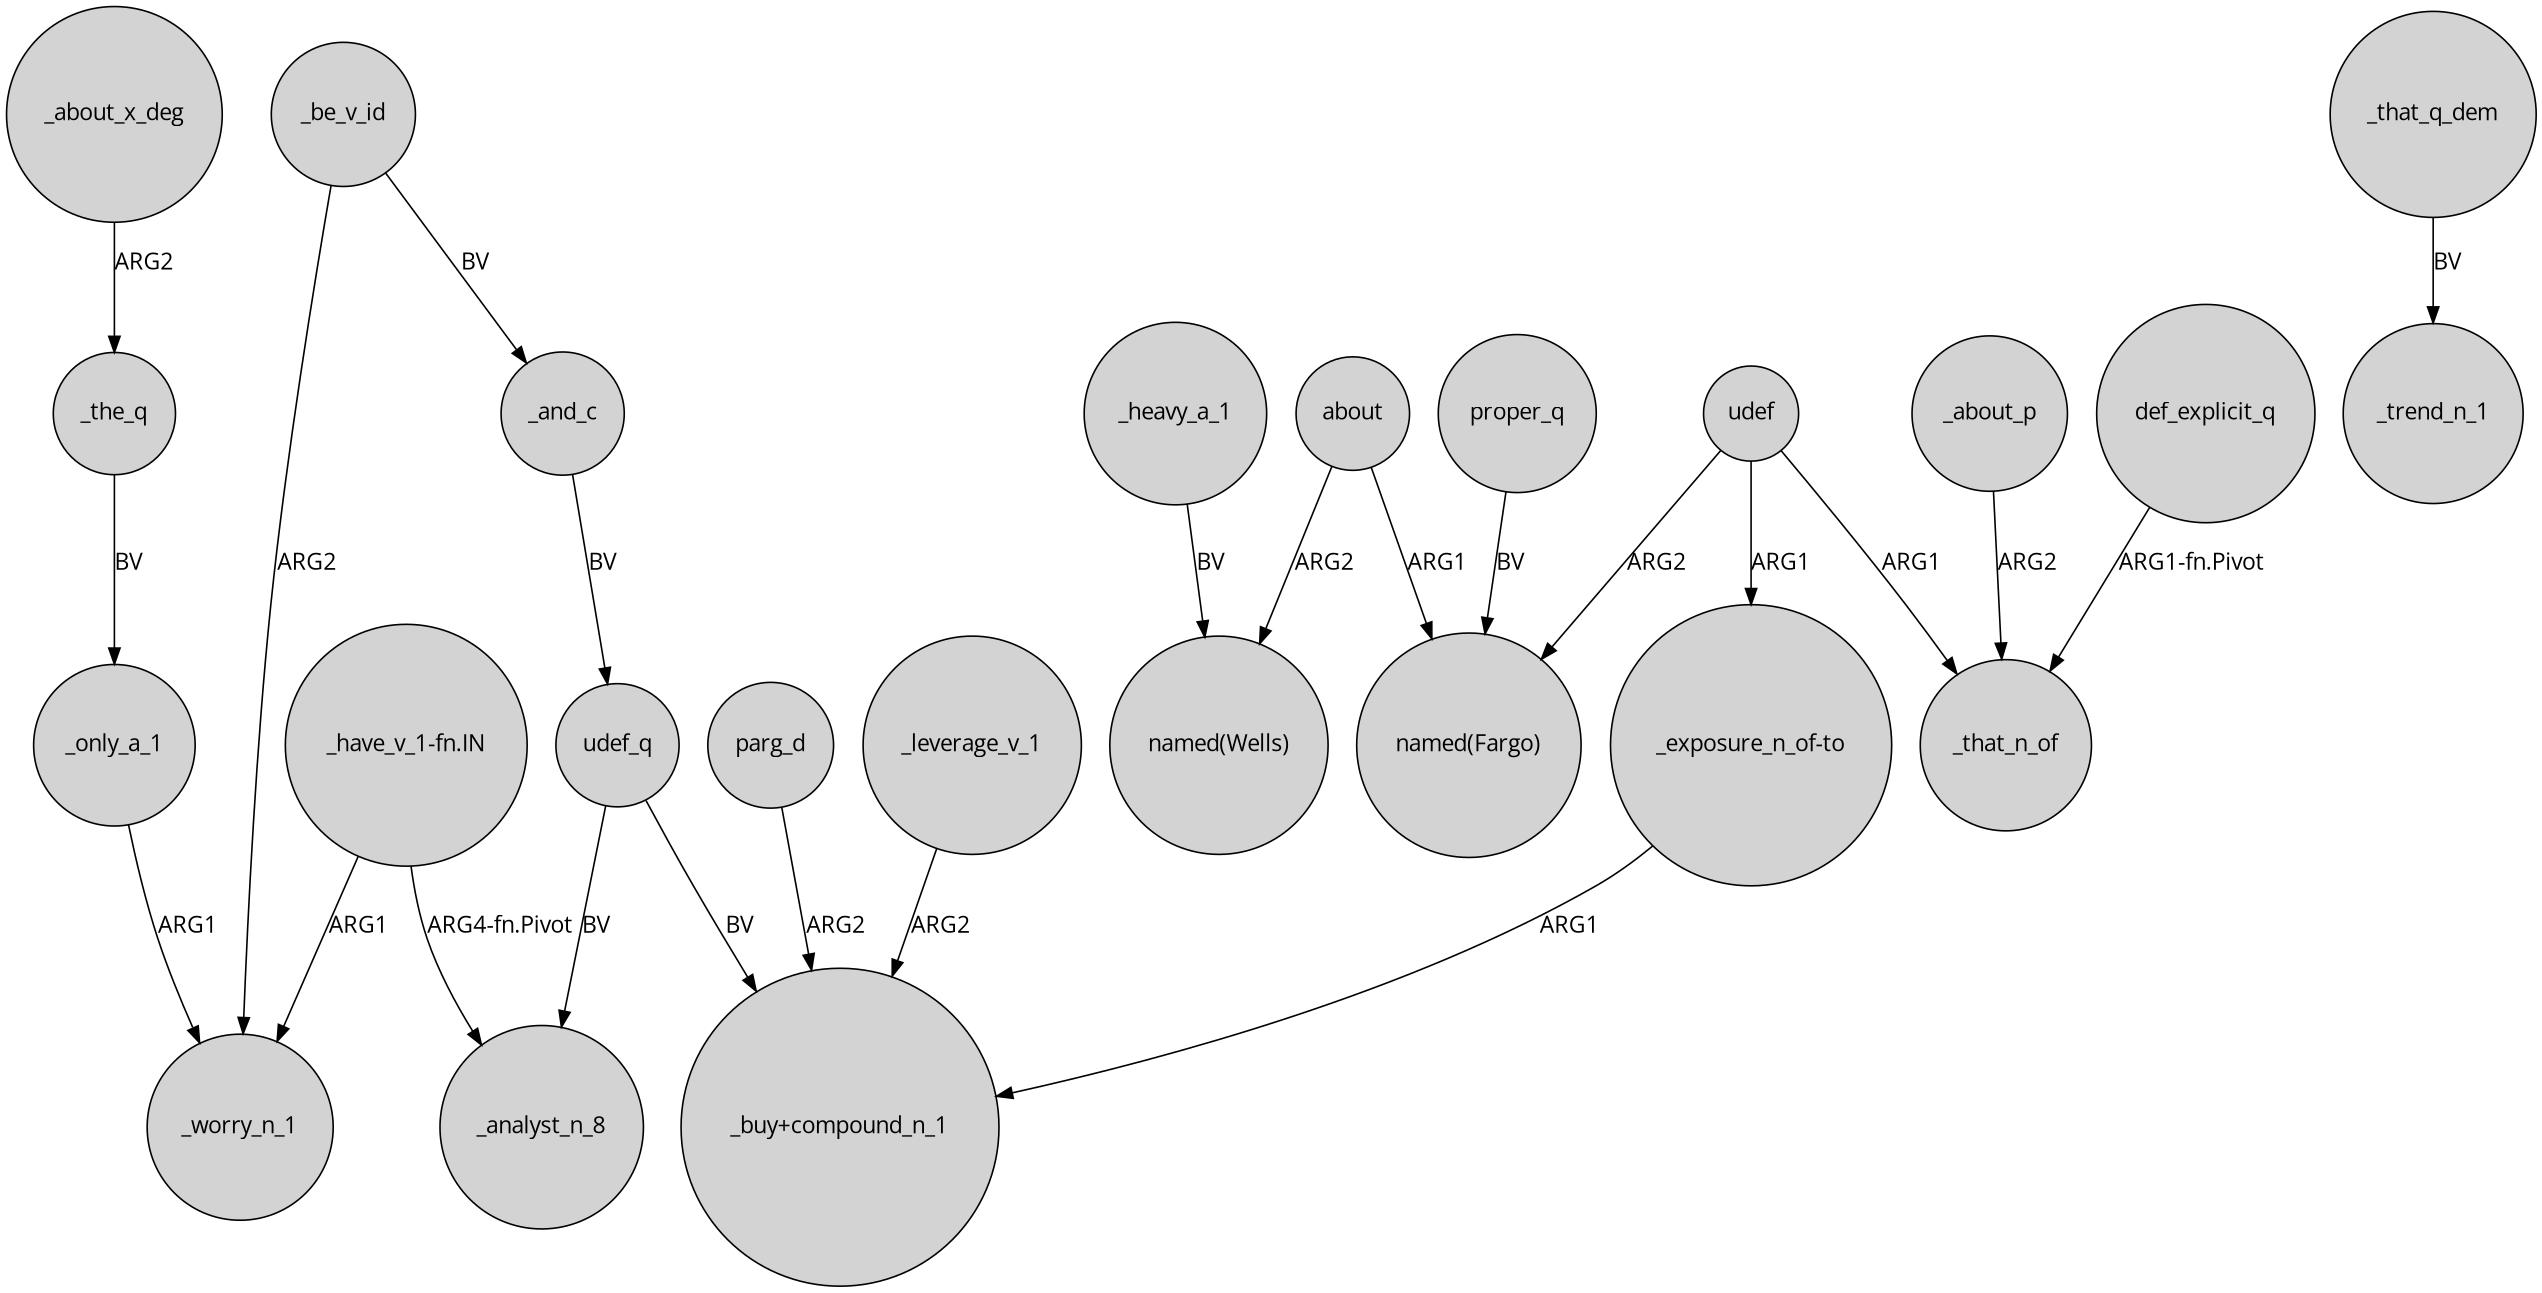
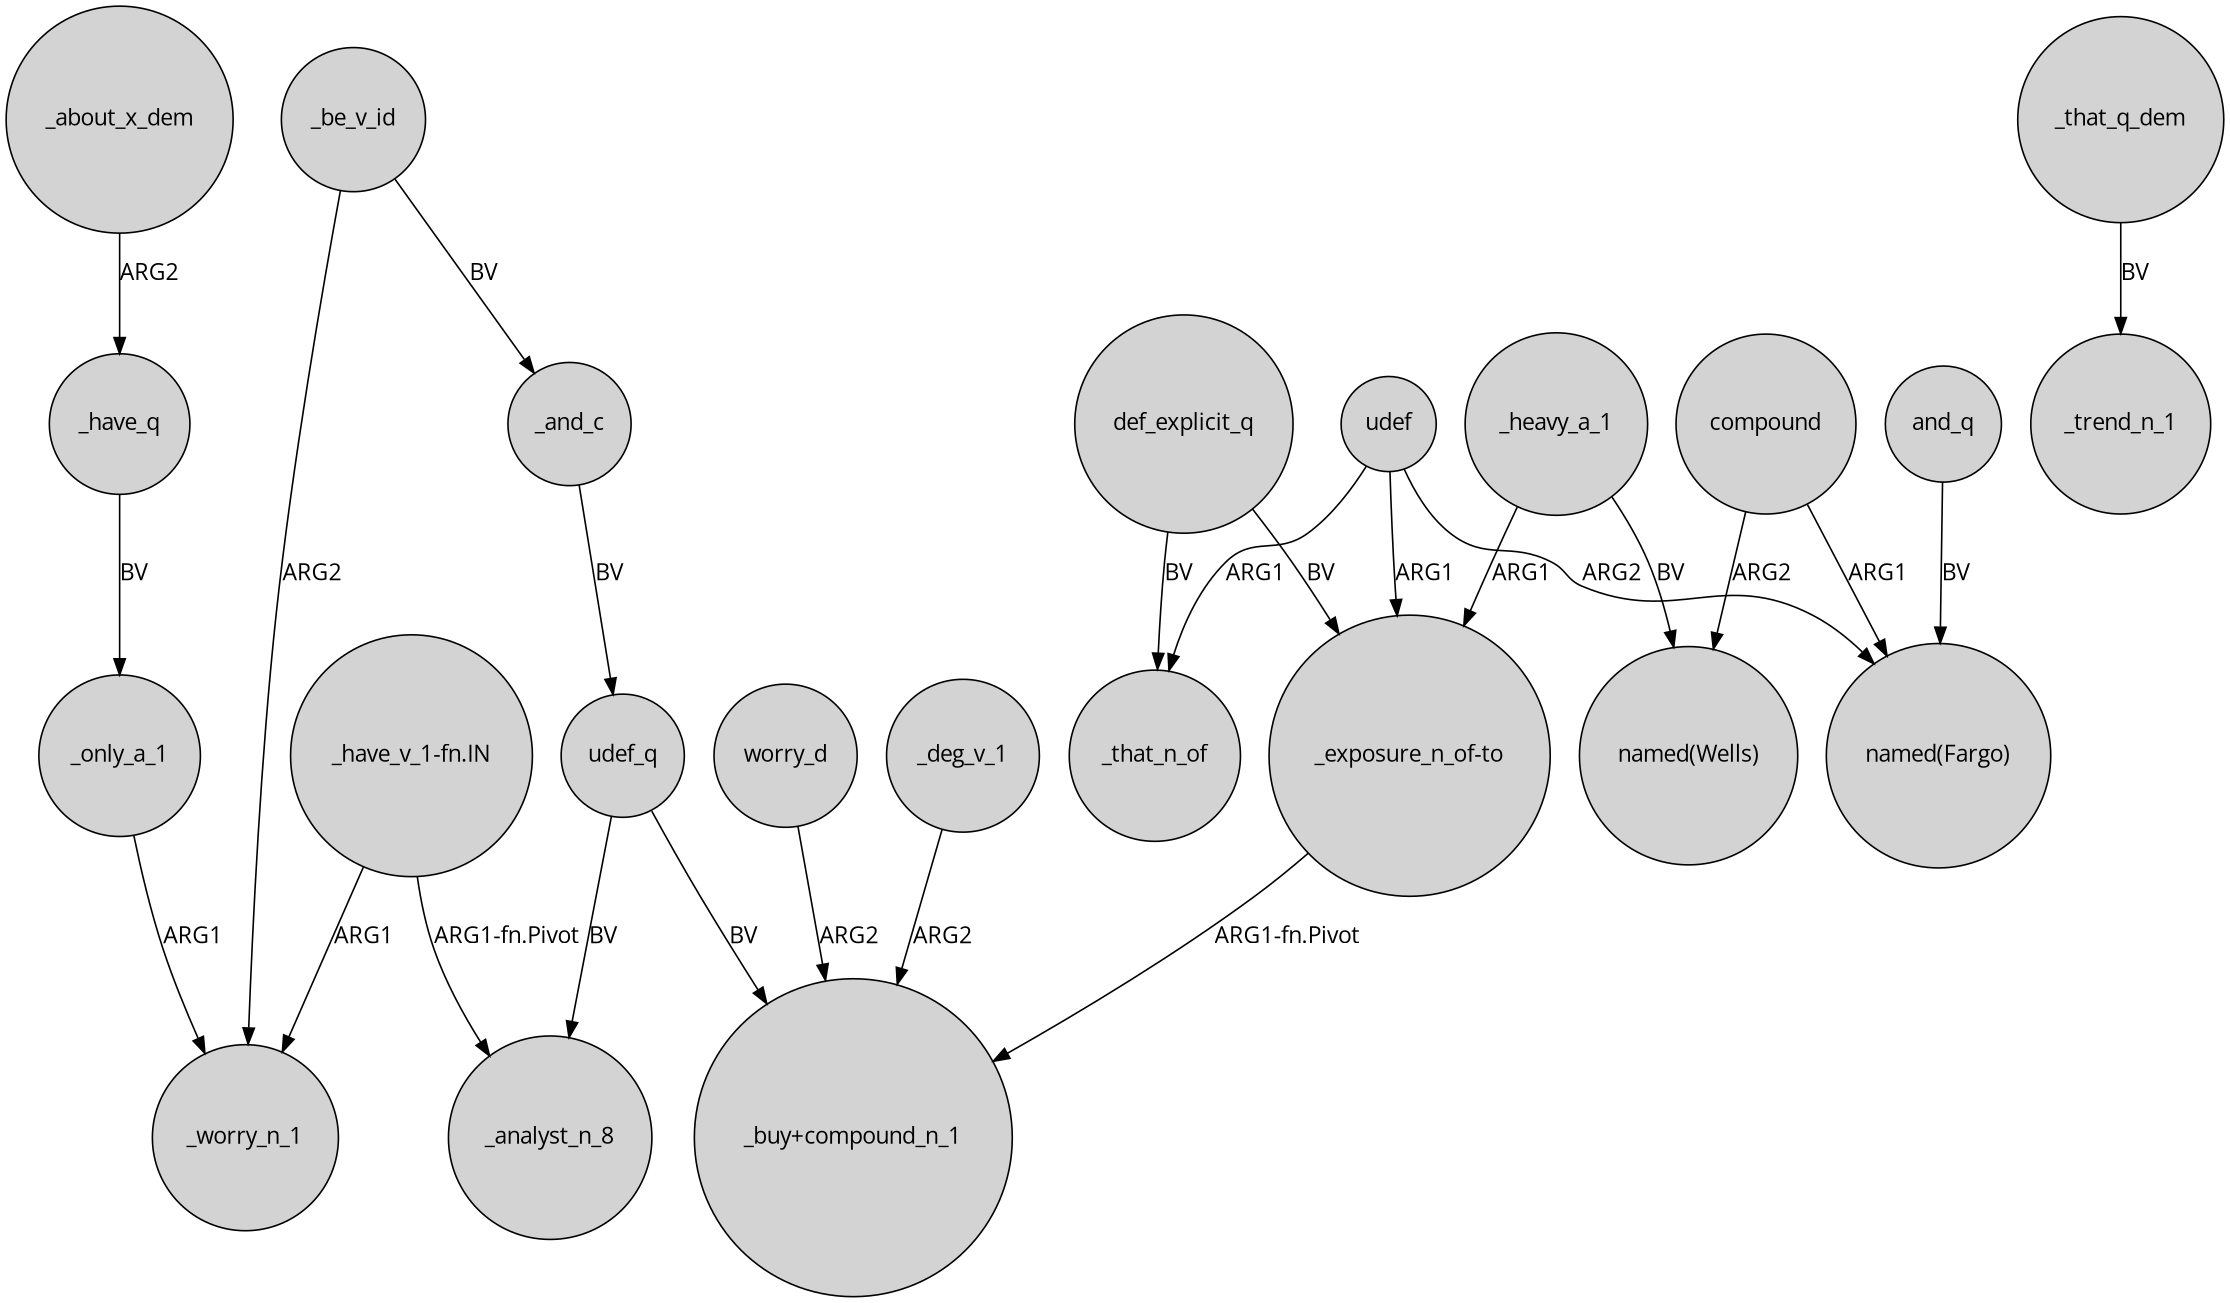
node "_about_x_deg": label "_about_x_deg" -> "_about_x_dem"
node "_the_q": label "_the_q" -> "_have_q"
node "about": label "about" -> "compound"
node "proper_q": label "proper_q" -> "and_q"
node "_about_p": removed
edge "_heavy_a_1" -> "_exposure_n_of-to": added, label "ARG1"
edge "def_explicit_q" -> "_exposure_n_of-to": added, label "BV"
edge "def_explicit_q" -> "_that_n_of": label "ARG1-fn.Pivot" -> "BV"
node "parg_d": label "parg_d" -> "worry_d"
node "_leverage_v_1": label "_leverage_v_1" -> "_deg_v_1"
edge "_have_v_1-fn.IN" -> "_analyst_n_8": label "ARG4-fn.Pivot" -> "ARG1-fn.Pivot"
edge "_exposure_n_of-to" -> "_buy+compound_n_1": label "ARG1" -> "ARG1-fn.Pivot"
